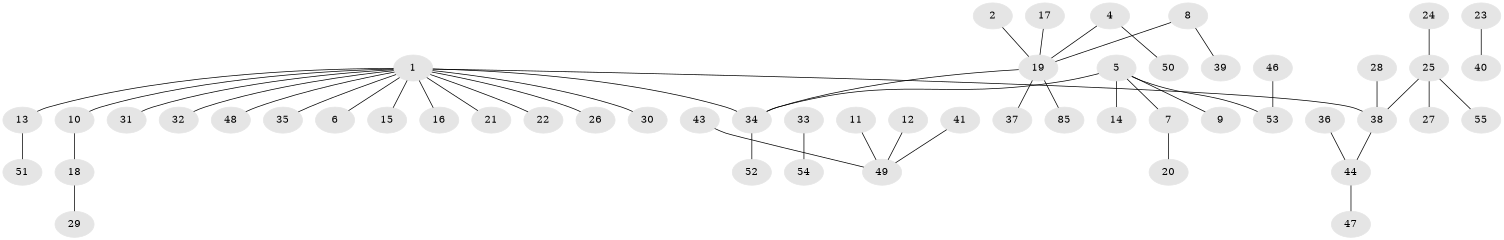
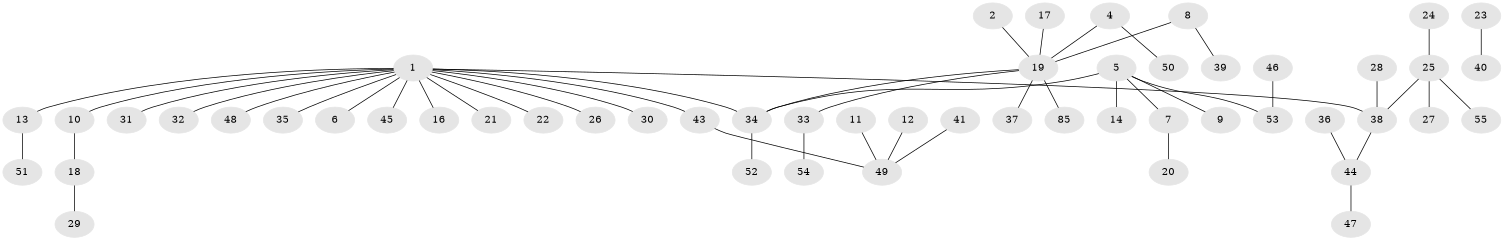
edge "1" -- "43": added
edge "19" -- "33": added
node "15": label "15" -> "45"
